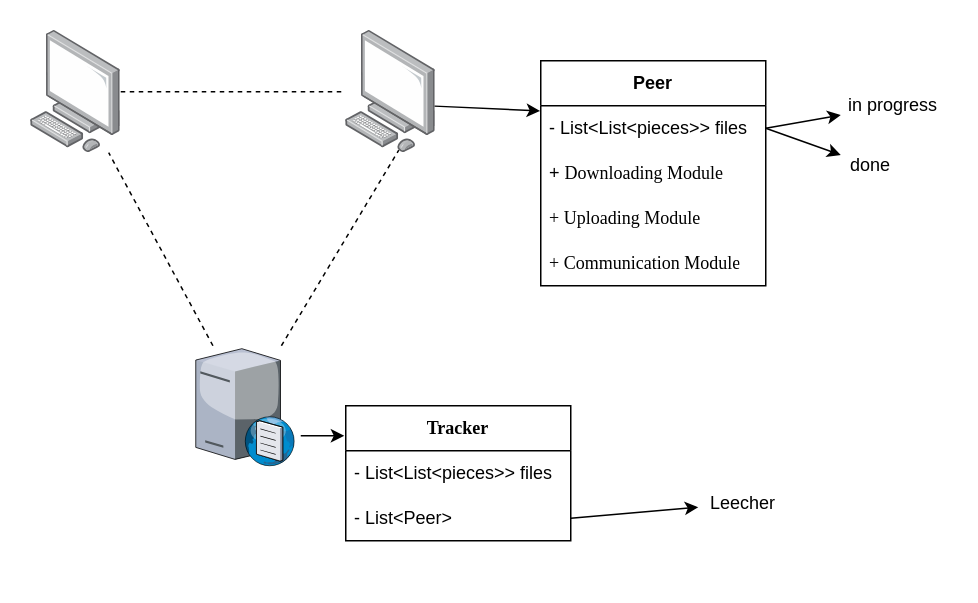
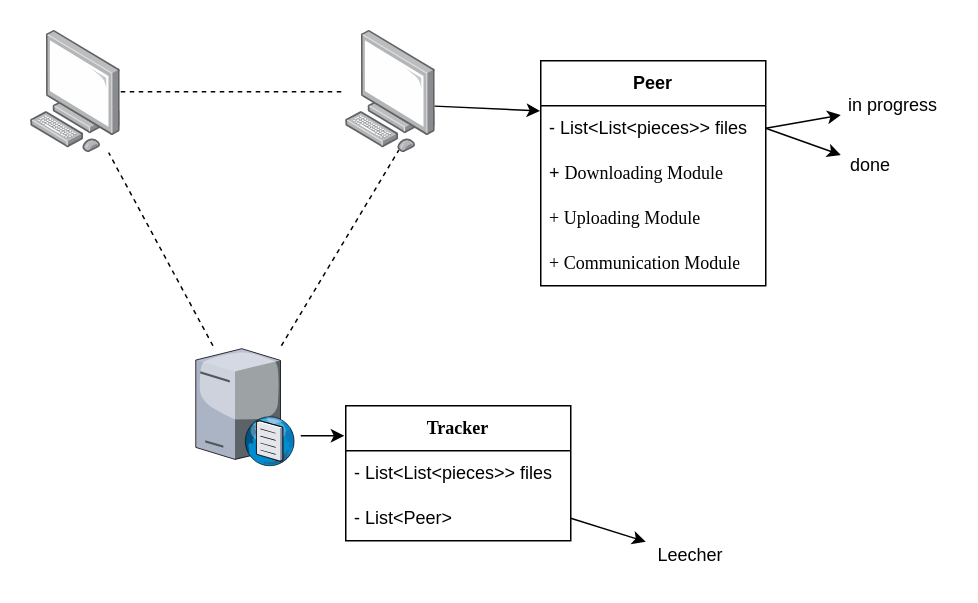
node "Leecher": moved (743, 503) -> (691, 556)
